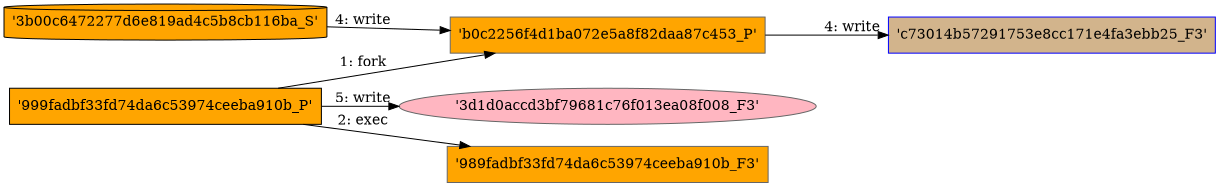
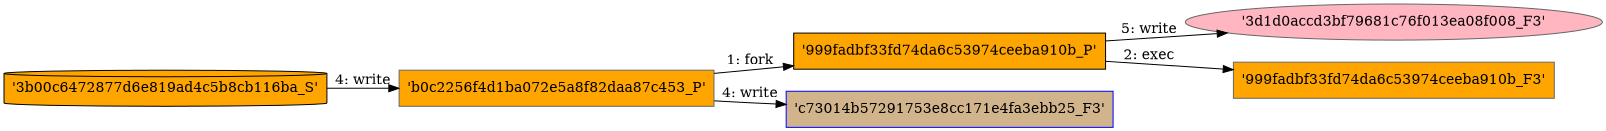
node "'3b00c6472277d6e819ad4c5b8cb116ba_S'": label "'3b00c6472277d6e819ad4c5b8cb116ba_S'" -> "'3b00c6472877d6e819ad4c5b8cb116ba_S'"
edge "'999fadbf33fd74da6c53974ceeba910b_P'" -> "'b0c2256f4d1ba072e5a8f82daa87c453_P'": reversed
node "'989fadbf33fd74da6c53974ceeba910b_F3'": label "'989fadbf33fd74da6c53974ceeba910b_F3'" -> "'999fadbf33fd74da6c53974ceeba910b_F3'"
